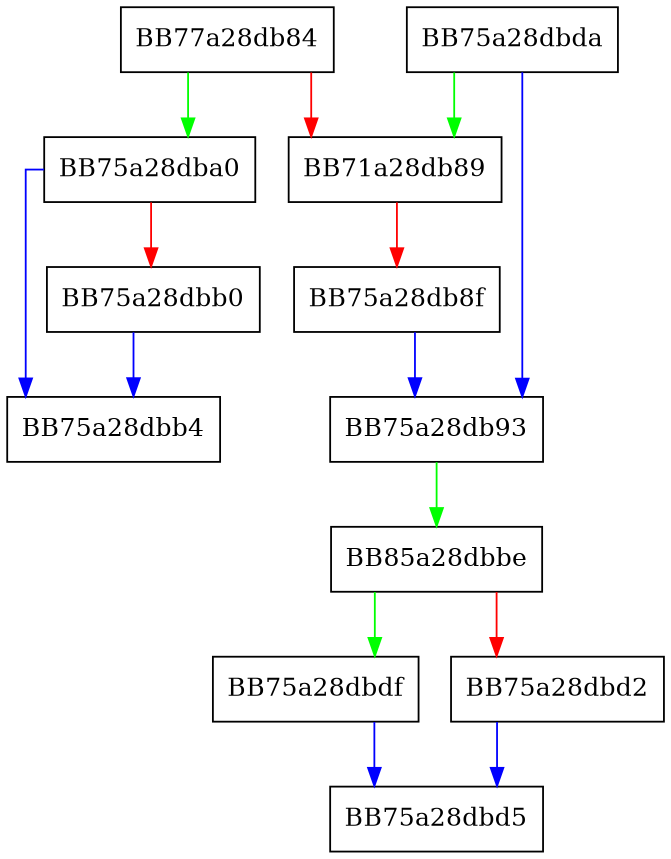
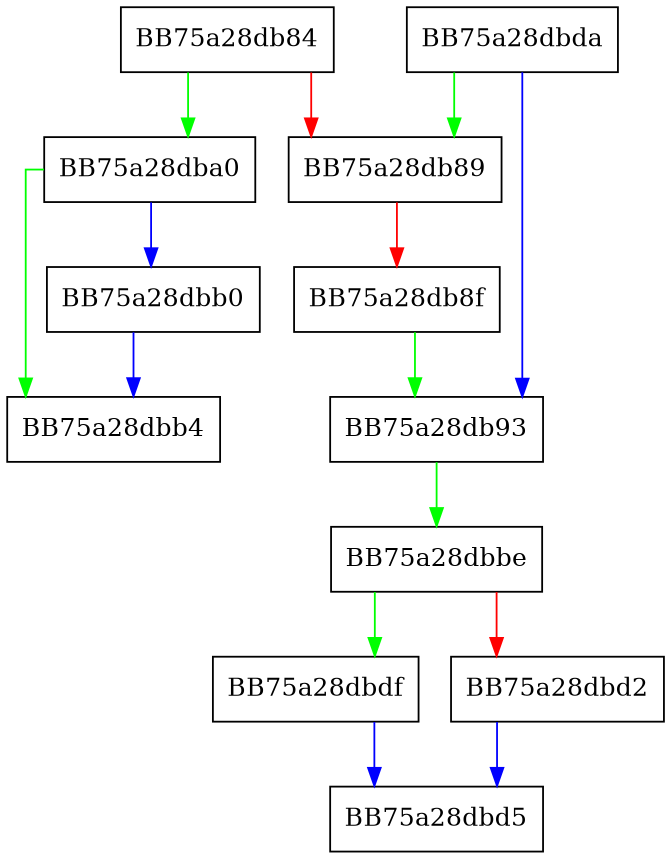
node "BB77a28db84": label "BB77a28db84" -> "BB75a28db84"
node "BB71a28db89": label "BB71a28db89" -> "BB75a28db89"
edge "BB75a28dba0" -> "BB75a28dbb0": color red -> blue
edge "BB75a28dba0" -> "BB75a28dbb4": color blue -> green
edge "BB75a28db8f" -> "BB75a28db93": color blue -> green
node "BB85a28dbbe": label "BB85a28dbbe" -> "BB75a28dbbe"
